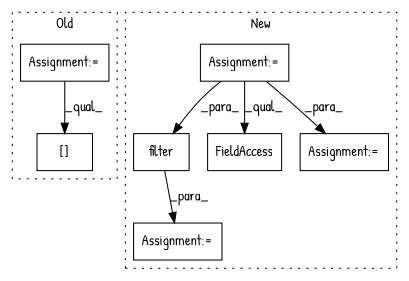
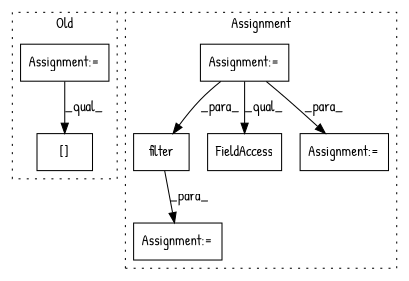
cluster "New": label "New" -> "Assignment"
